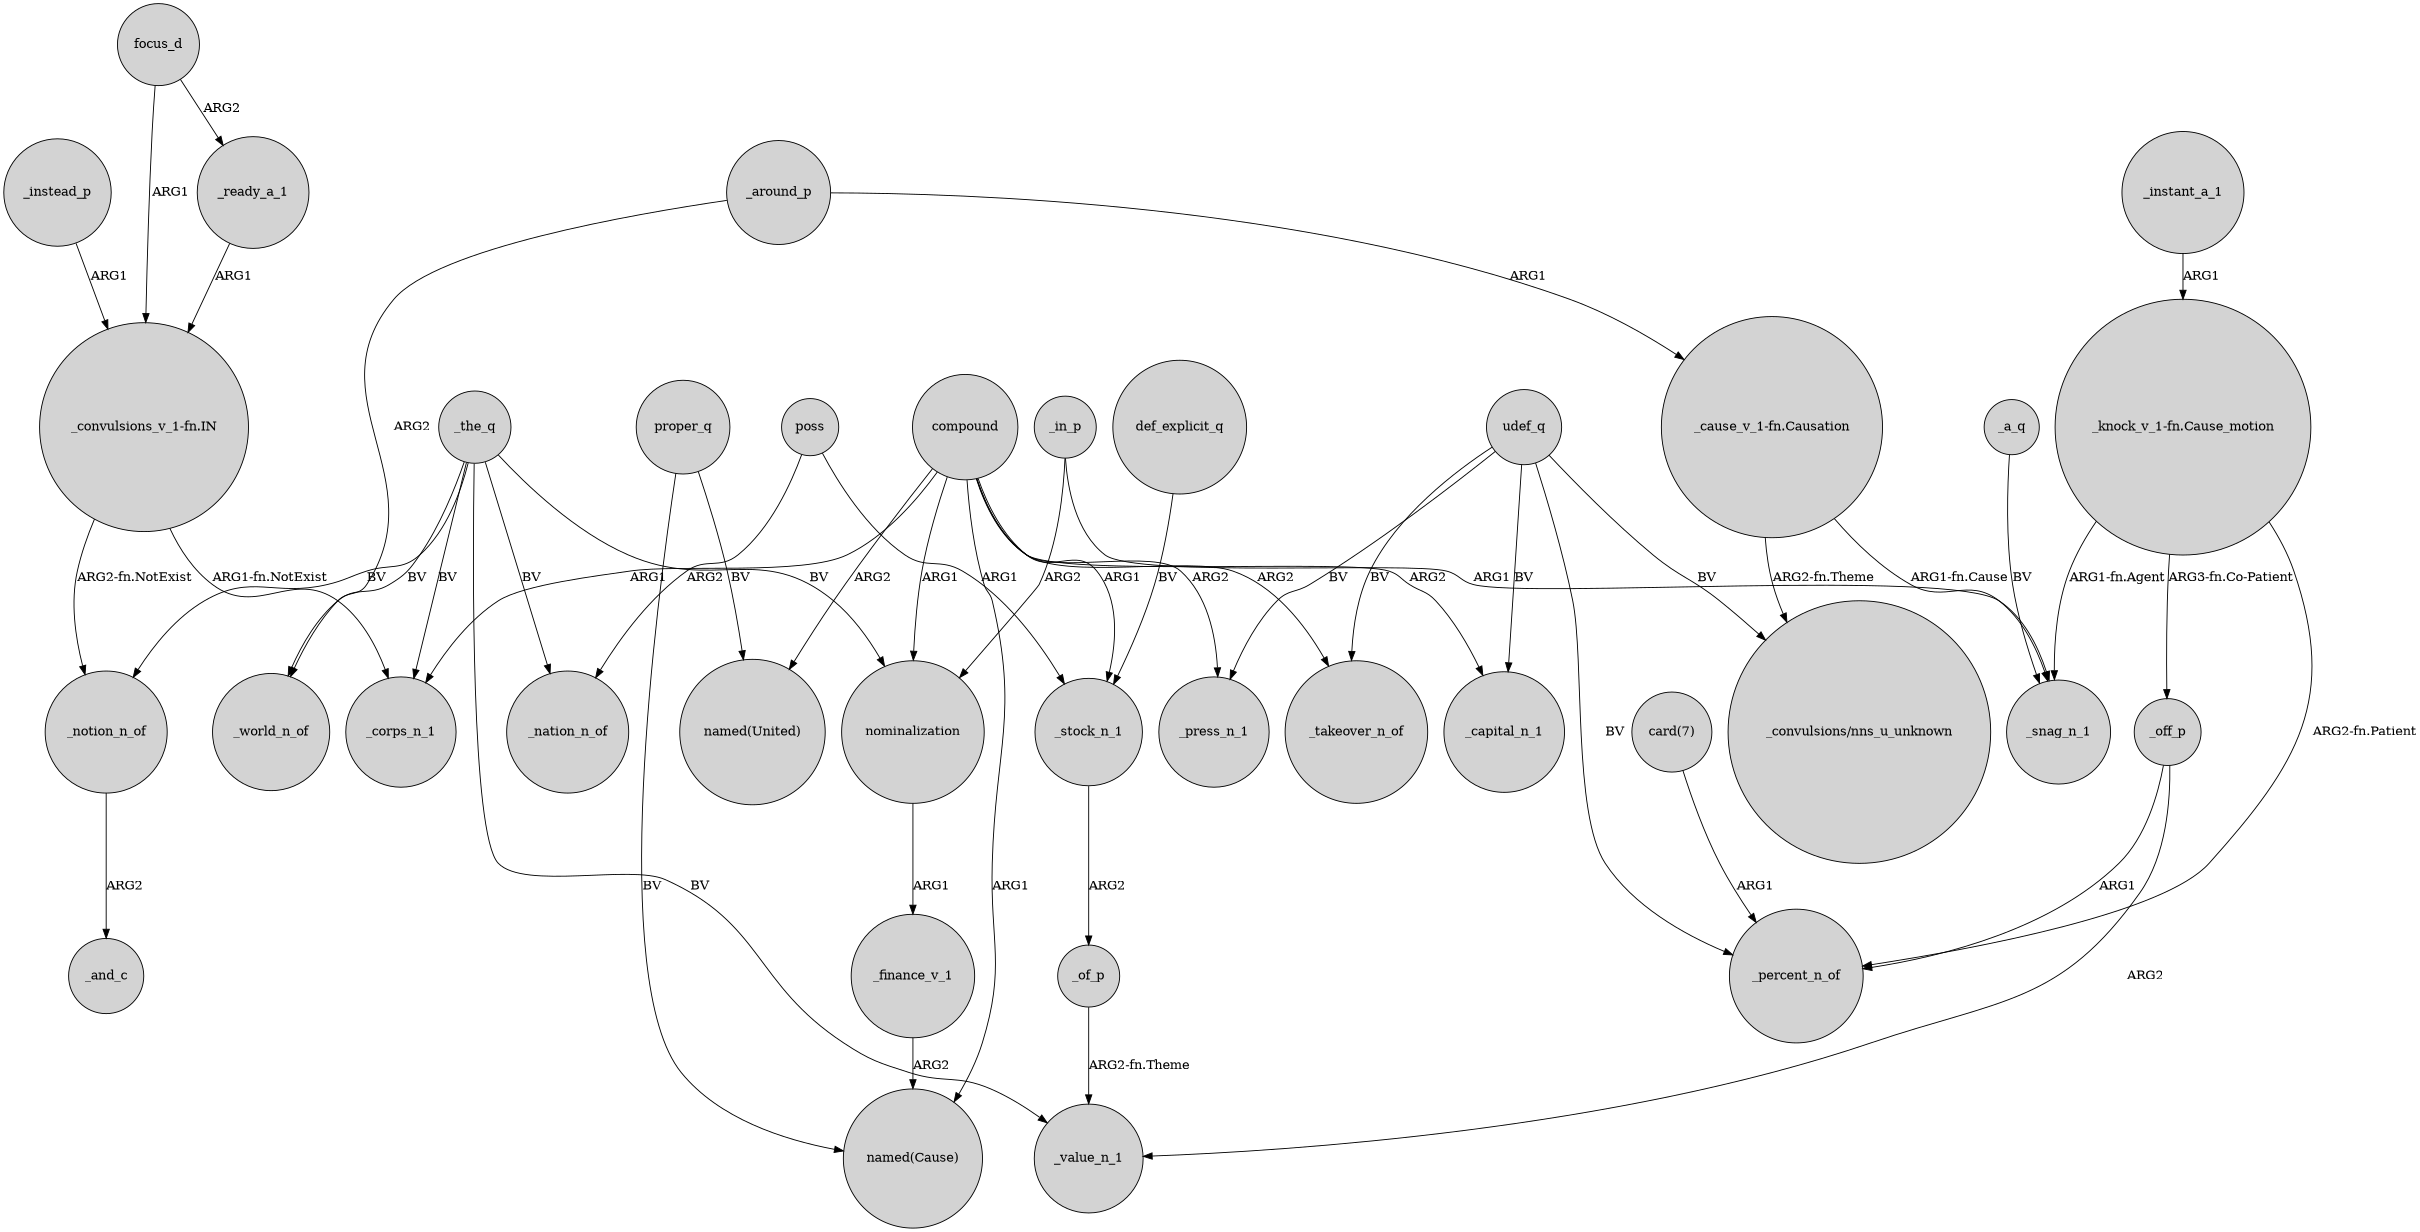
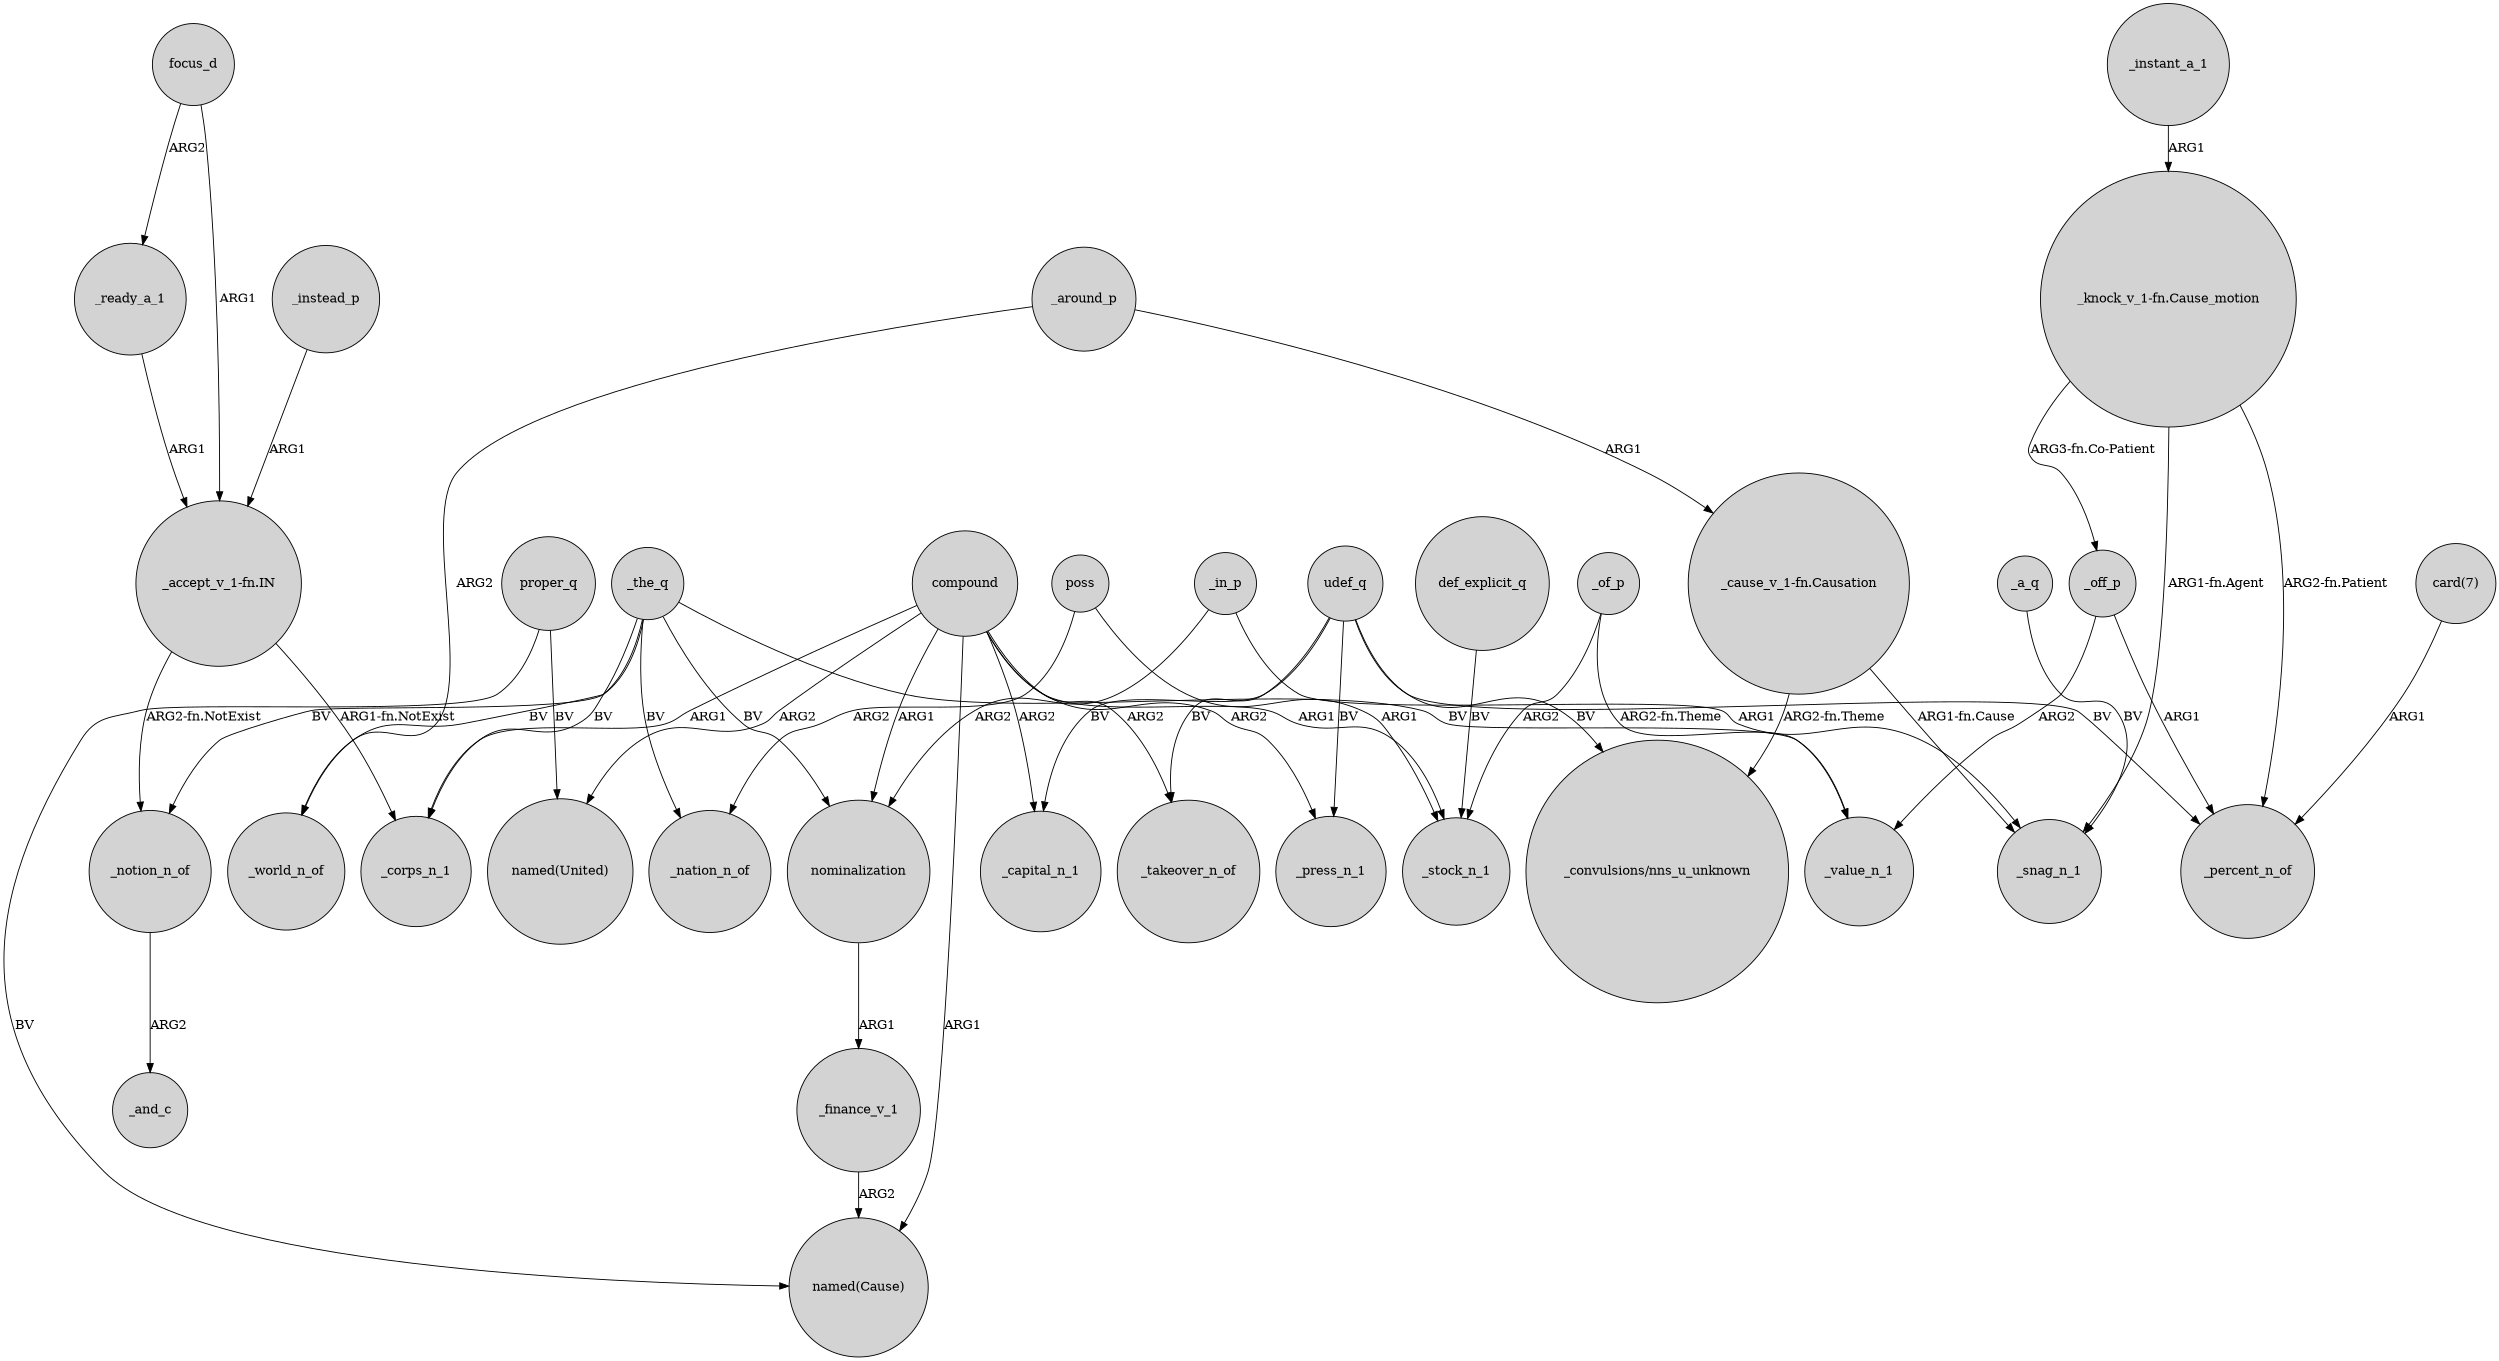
node "_convulsions_v_1-fn.IN": label "_convulsions_v_1-fn.IN" -> "_accept_v_1-fn.IN"
edge "_stock_n_1" -> "_of_p": reversed
